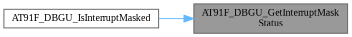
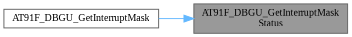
node "AT91F_DBGU_IsInterruptMasked": label "AT91F_DBGU_IsInterruptMasked" -> "AT91F_DBGU_GetInterruptMask"
